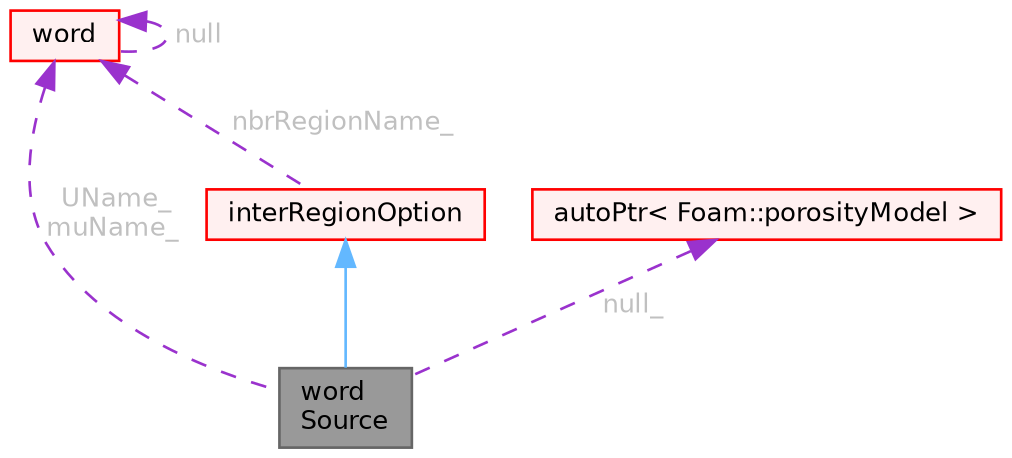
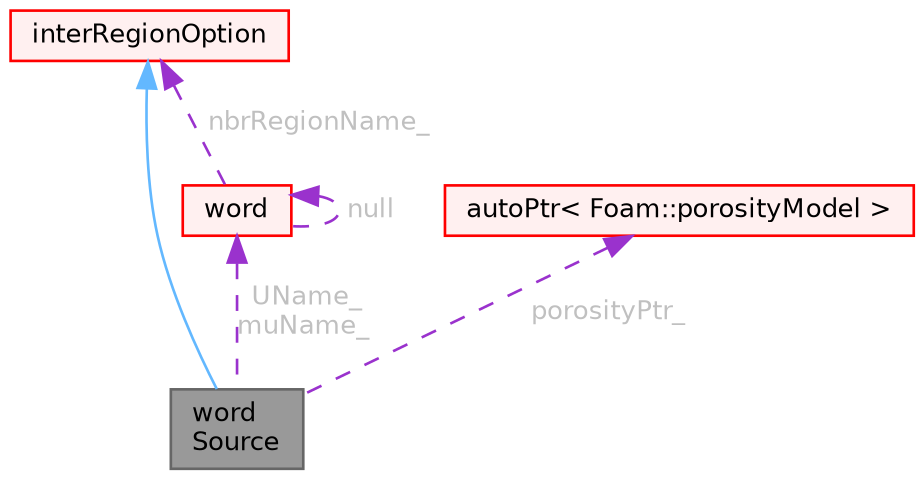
edge "interRegionOption" -> "word": reversed
edge "word Source" -> "autoPtr< Foam::porosityModel >": label " null_" -> " porosityPtr_"
